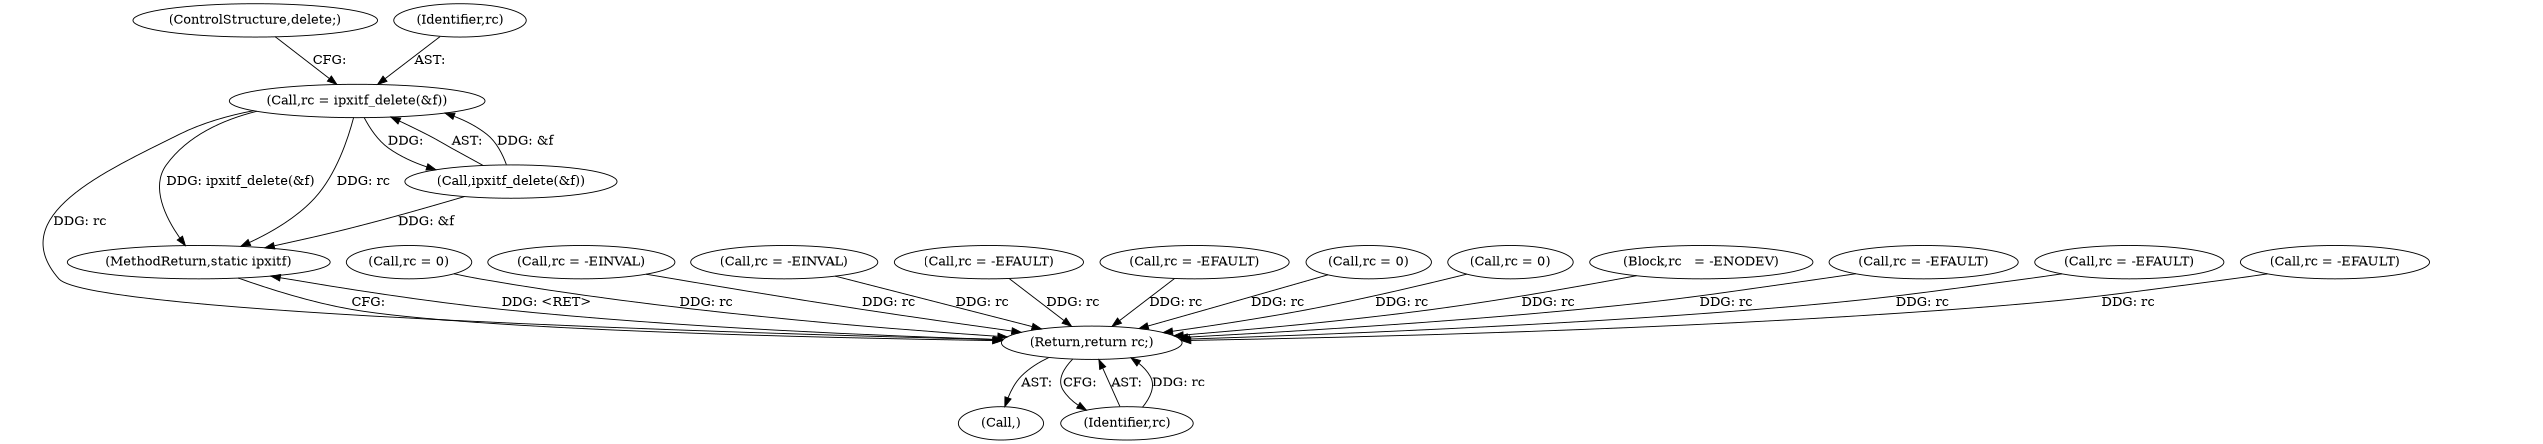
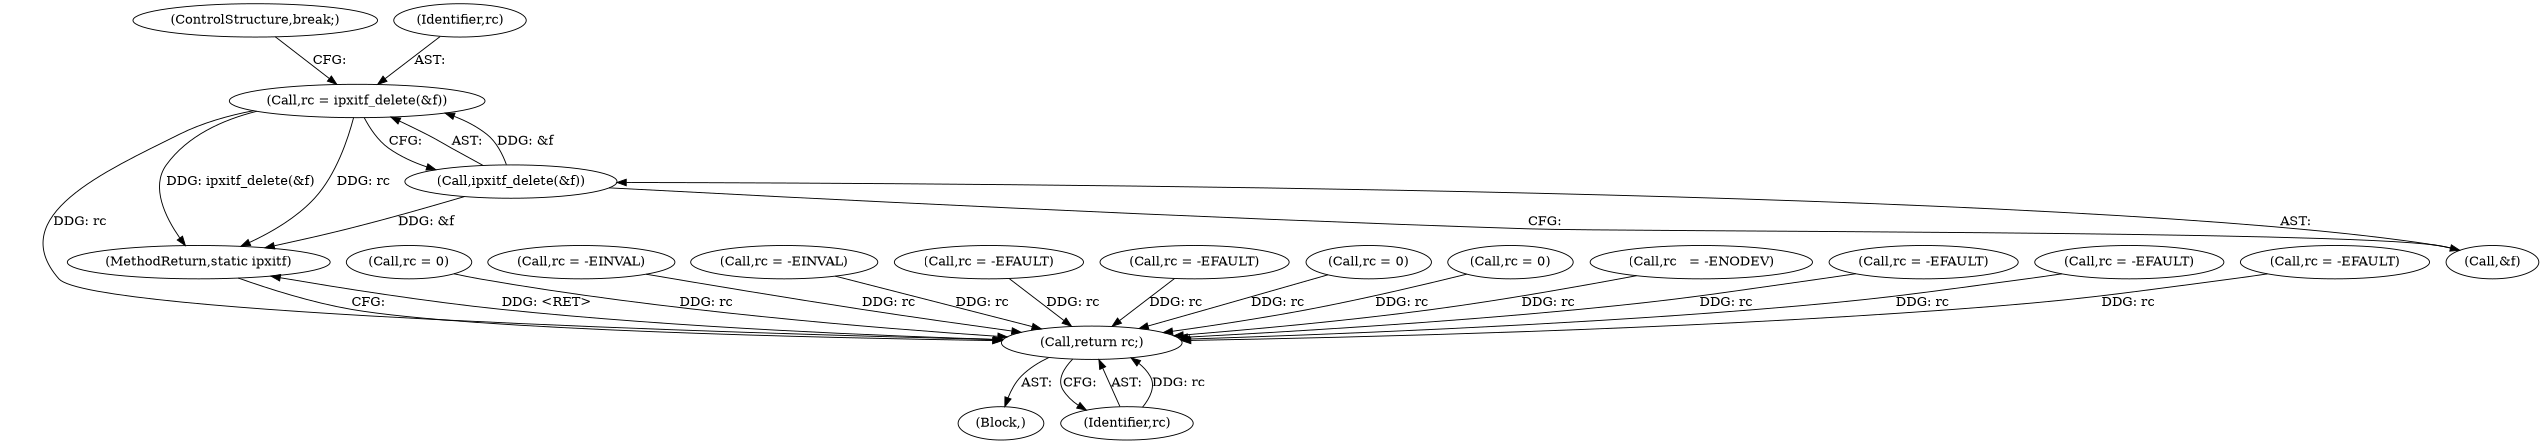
node "(ControlStructure,delete;)": label "(ControlStructure,delete;)" -> "(ControlStructure,break;)"
edge "(Call,rc = ipxitf_delete(&f))" -> "(Call,ipxitf_delete(&f))": label "DDG: " -> "CFG: "
node "(Block,rc   = -ENODEV)": label "(Block,rc   = -ENODEV)" -> "(Call,rc   = -ENODEV)"
node "(Call,&f)": added
node "(Return,return rc;)": label "(Return,return rc;)" -> "(Call,return rc;)"
node "(Call,)": label "(Call,)" -> "(Block,)"
